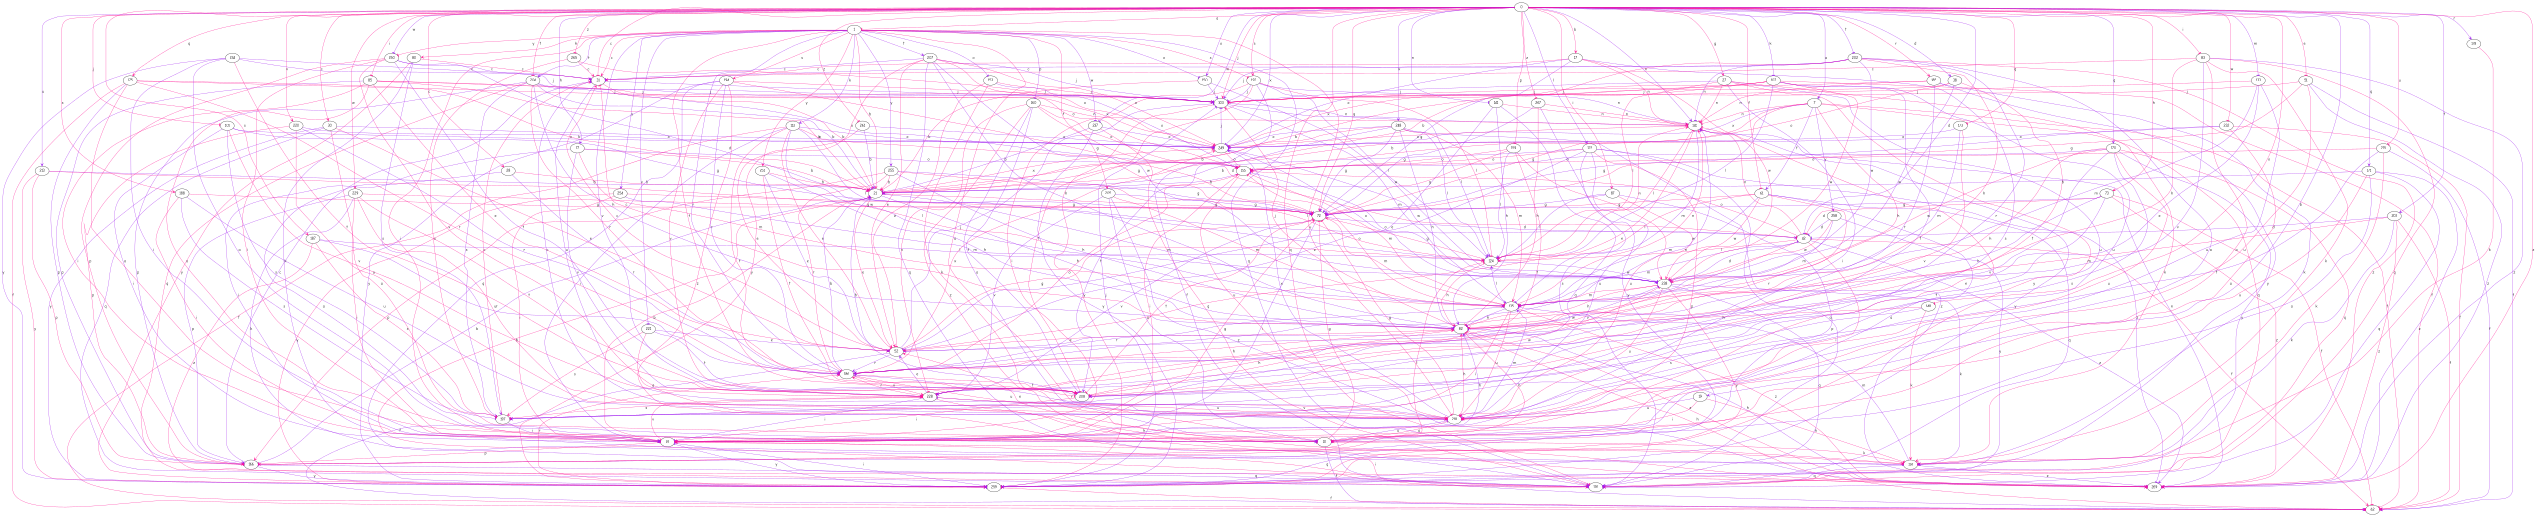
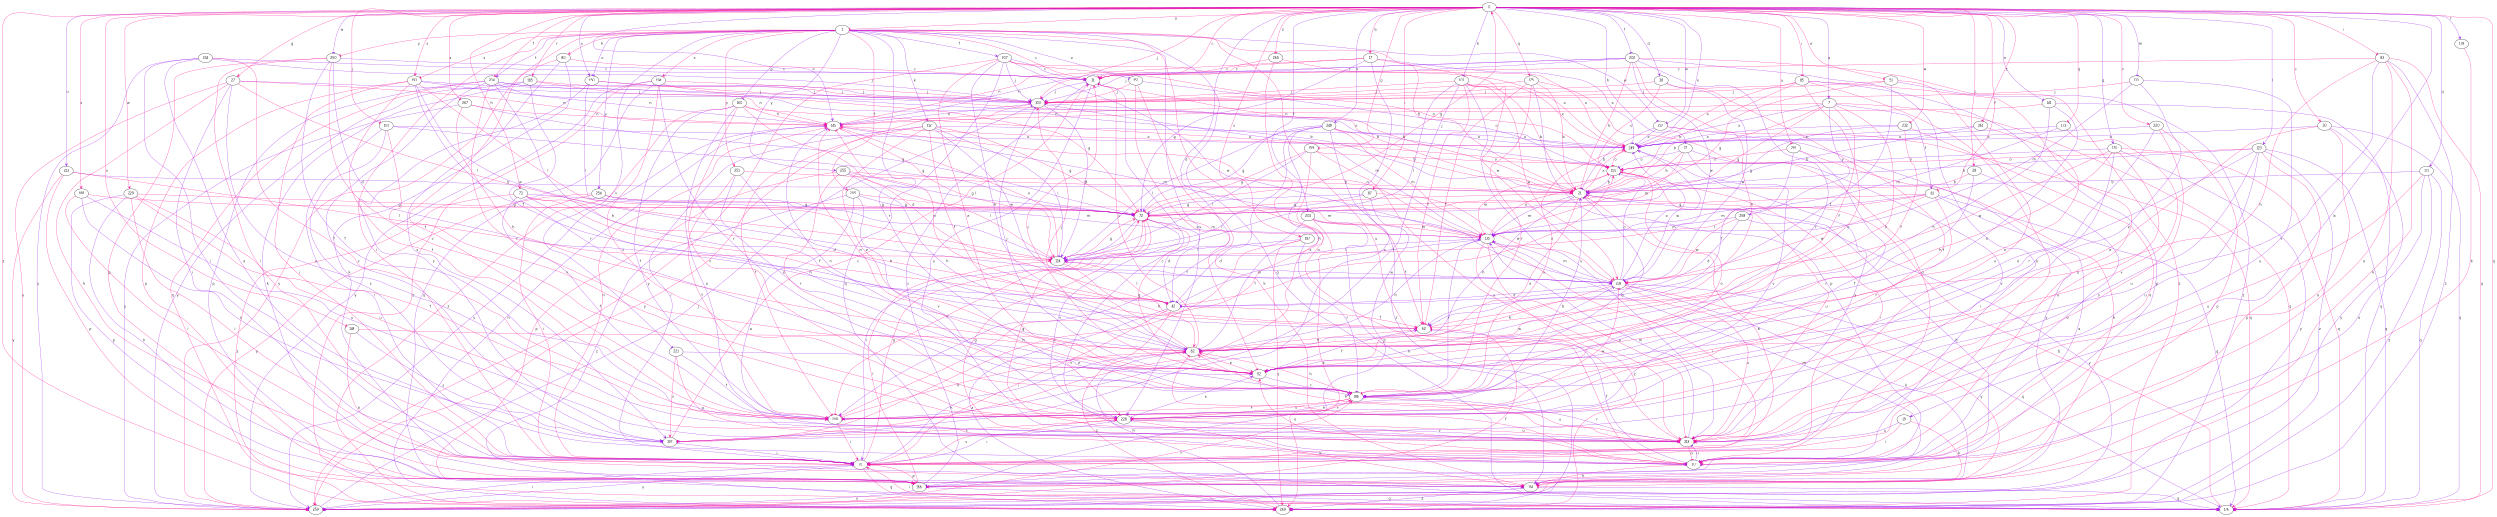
edge "0" -> "72": reversed
edge "21" -> "249": arrowhead vee -> tee
edge "238" -> "135": color deeppink -> purple
edge "170" -> "197": now "150" -> "197"
edge "218" -> "186": arrowhead vee -> tee
edge "193" -> "166": added, label "p"
